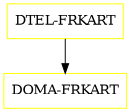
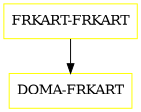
node "DTEL-FRKART": label "DTEL-FRKART" -> "FRKART-FRKART"
